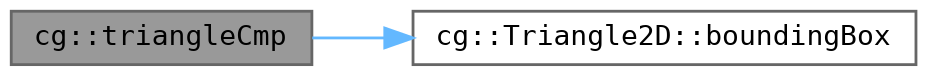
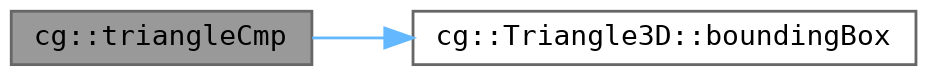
node "cg::Triangle2D::boundingBox": label "cg::Triangle2D::boundingBox" -> "cg::Triangle3D::boundingBox"
